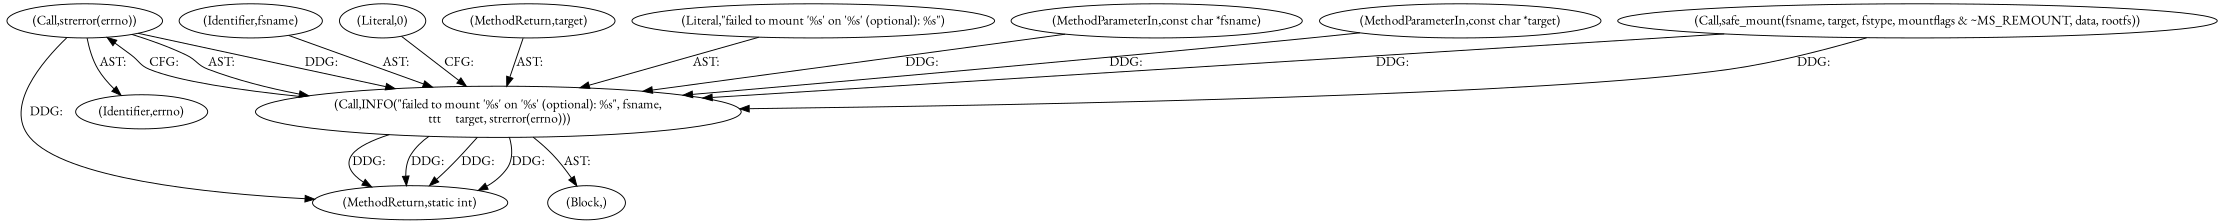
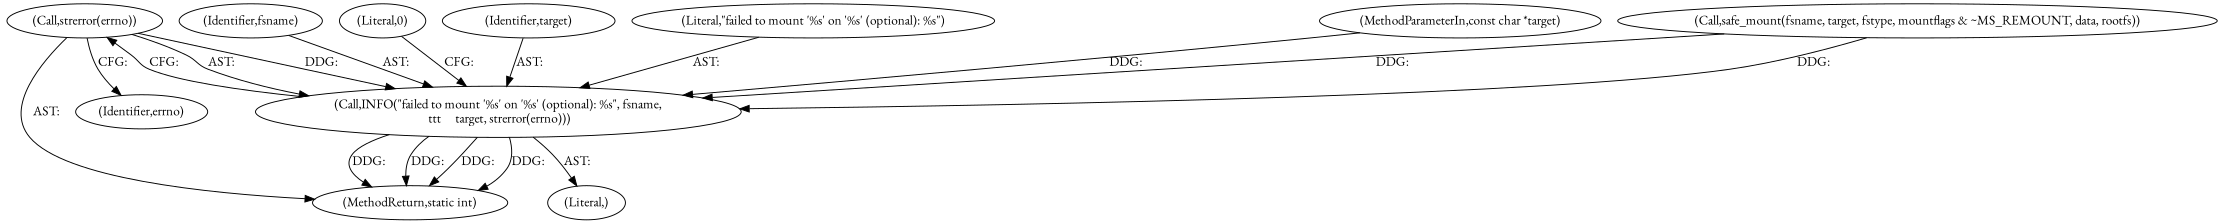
node "(MethodReturn,target)": label "(MethodReturn,target)" -> "(Identifier,target)"
node "(MethodParameterIn,const char *fsname)": removed
edge "(Call,strerror(errno))" -> "(Identifier,errno)": label "AST: " -> "CFG: "
edge "(Call,strerror(errno))" -> "(MethodReturn,static int)": label "DDG: " -> "AST: "
node "(Block,)": label "(Block,)" -> "(Literal,)"
